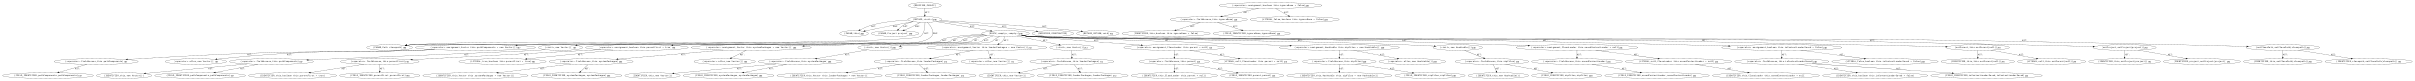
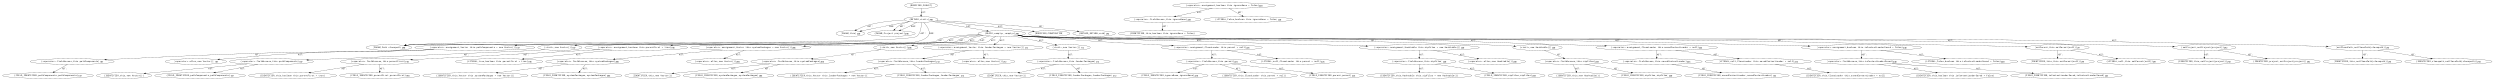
edge "(<operator>.fieldAccess,this.ignoreBase)" -> "(FIELD_IDENTIFIER,ignoreBase,ignoreBase)": now "(<operator>.fieldAccess,this.parent)" -> "(FIELD_IDENTIFIER,ignoreBase,ignoreBase)"
